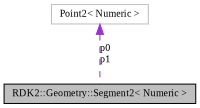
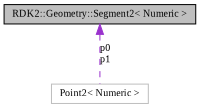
edge "RDK2::Geometry::Segment2< Numeric >" -> "Point2< Numeric >": reversed
